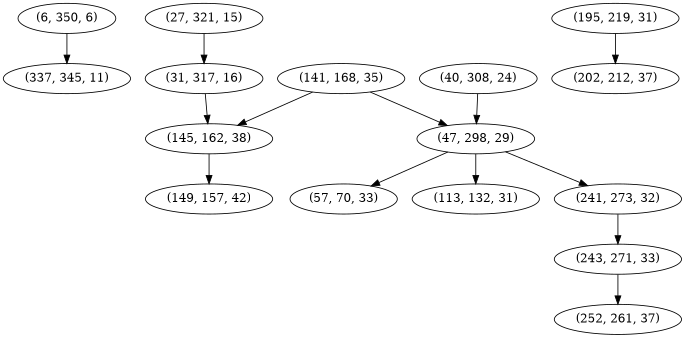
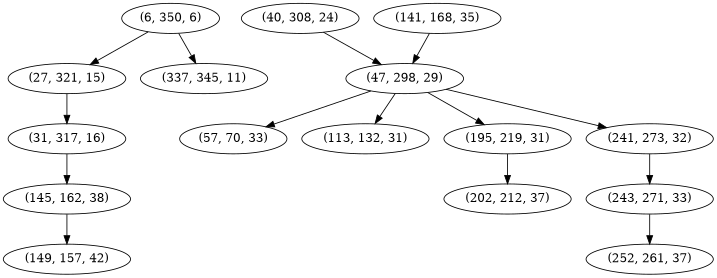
edge "(6, 350, 6)" -> "(27, 321, 15)": added
edge "(47, 298, 29)" -> "(195, 219, 31)": added
edge "(141, 168, 35)" -> "(145, 162, 38)": removed
